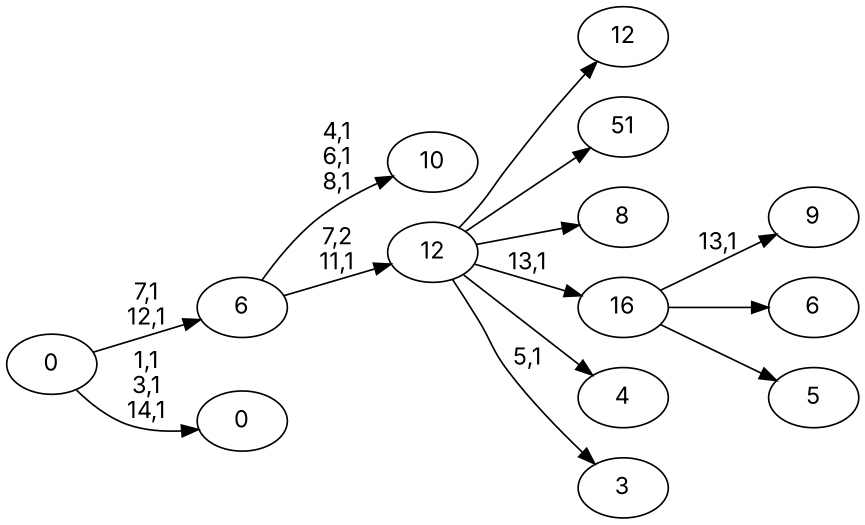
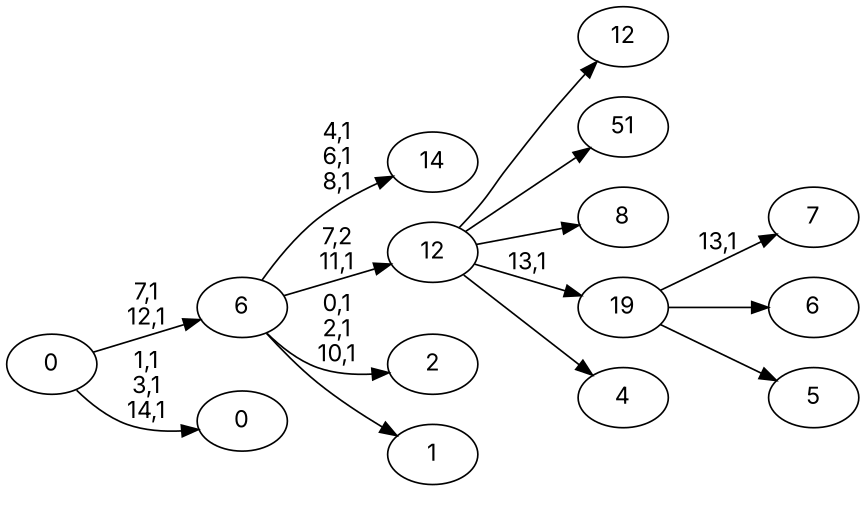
node "10": label "10" -> "14"
node "9": label "9" -> "7"
node "16": label "16" -> "19"
node "2": added
node "1": added
node "3": removed
